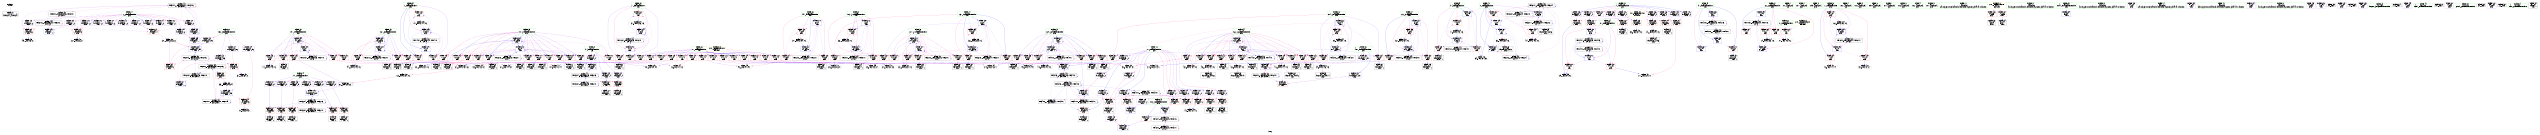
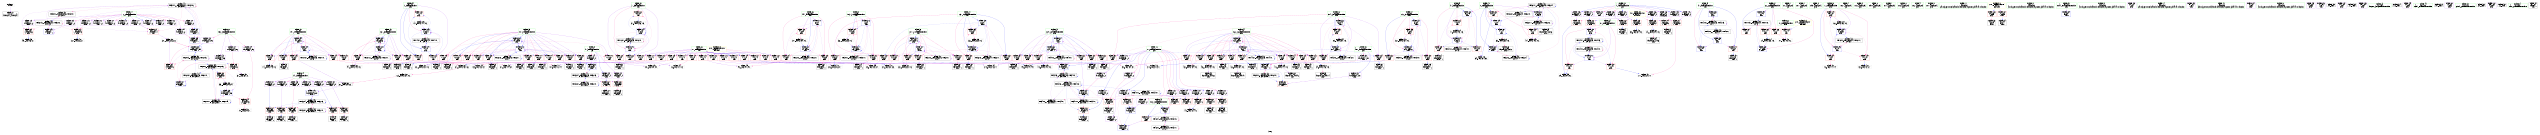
node "NodeID: 162": text "main" -> "dummyObj"
